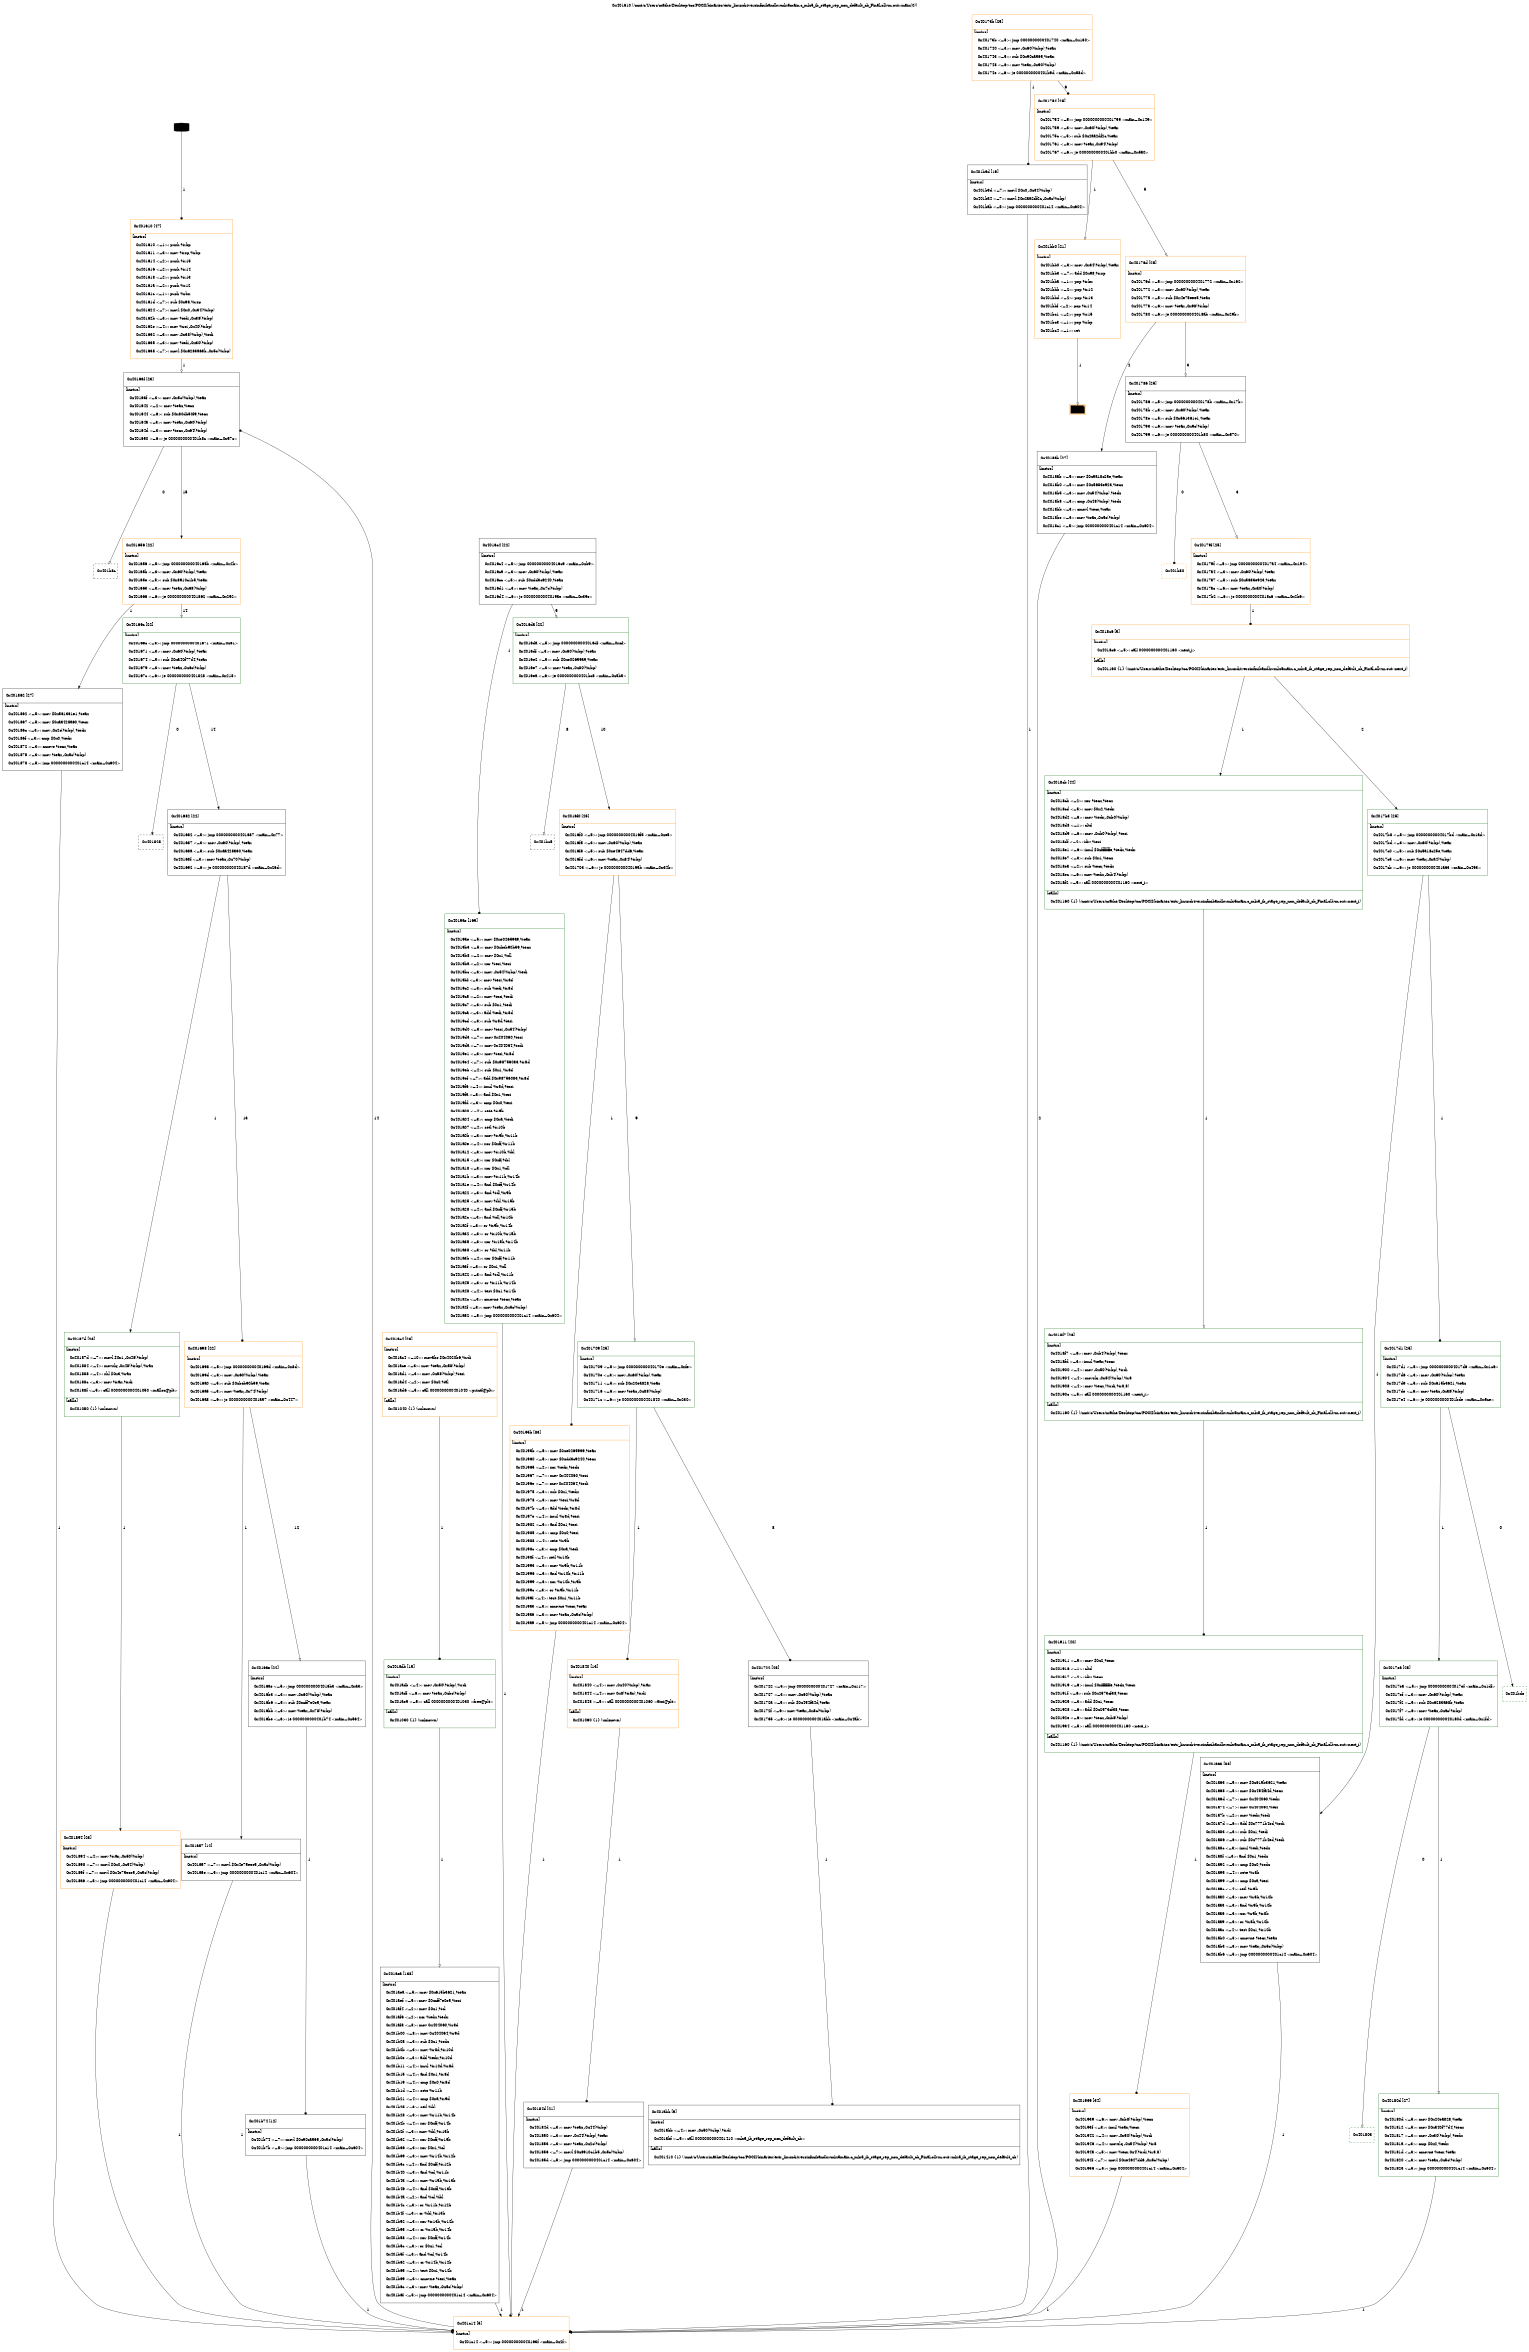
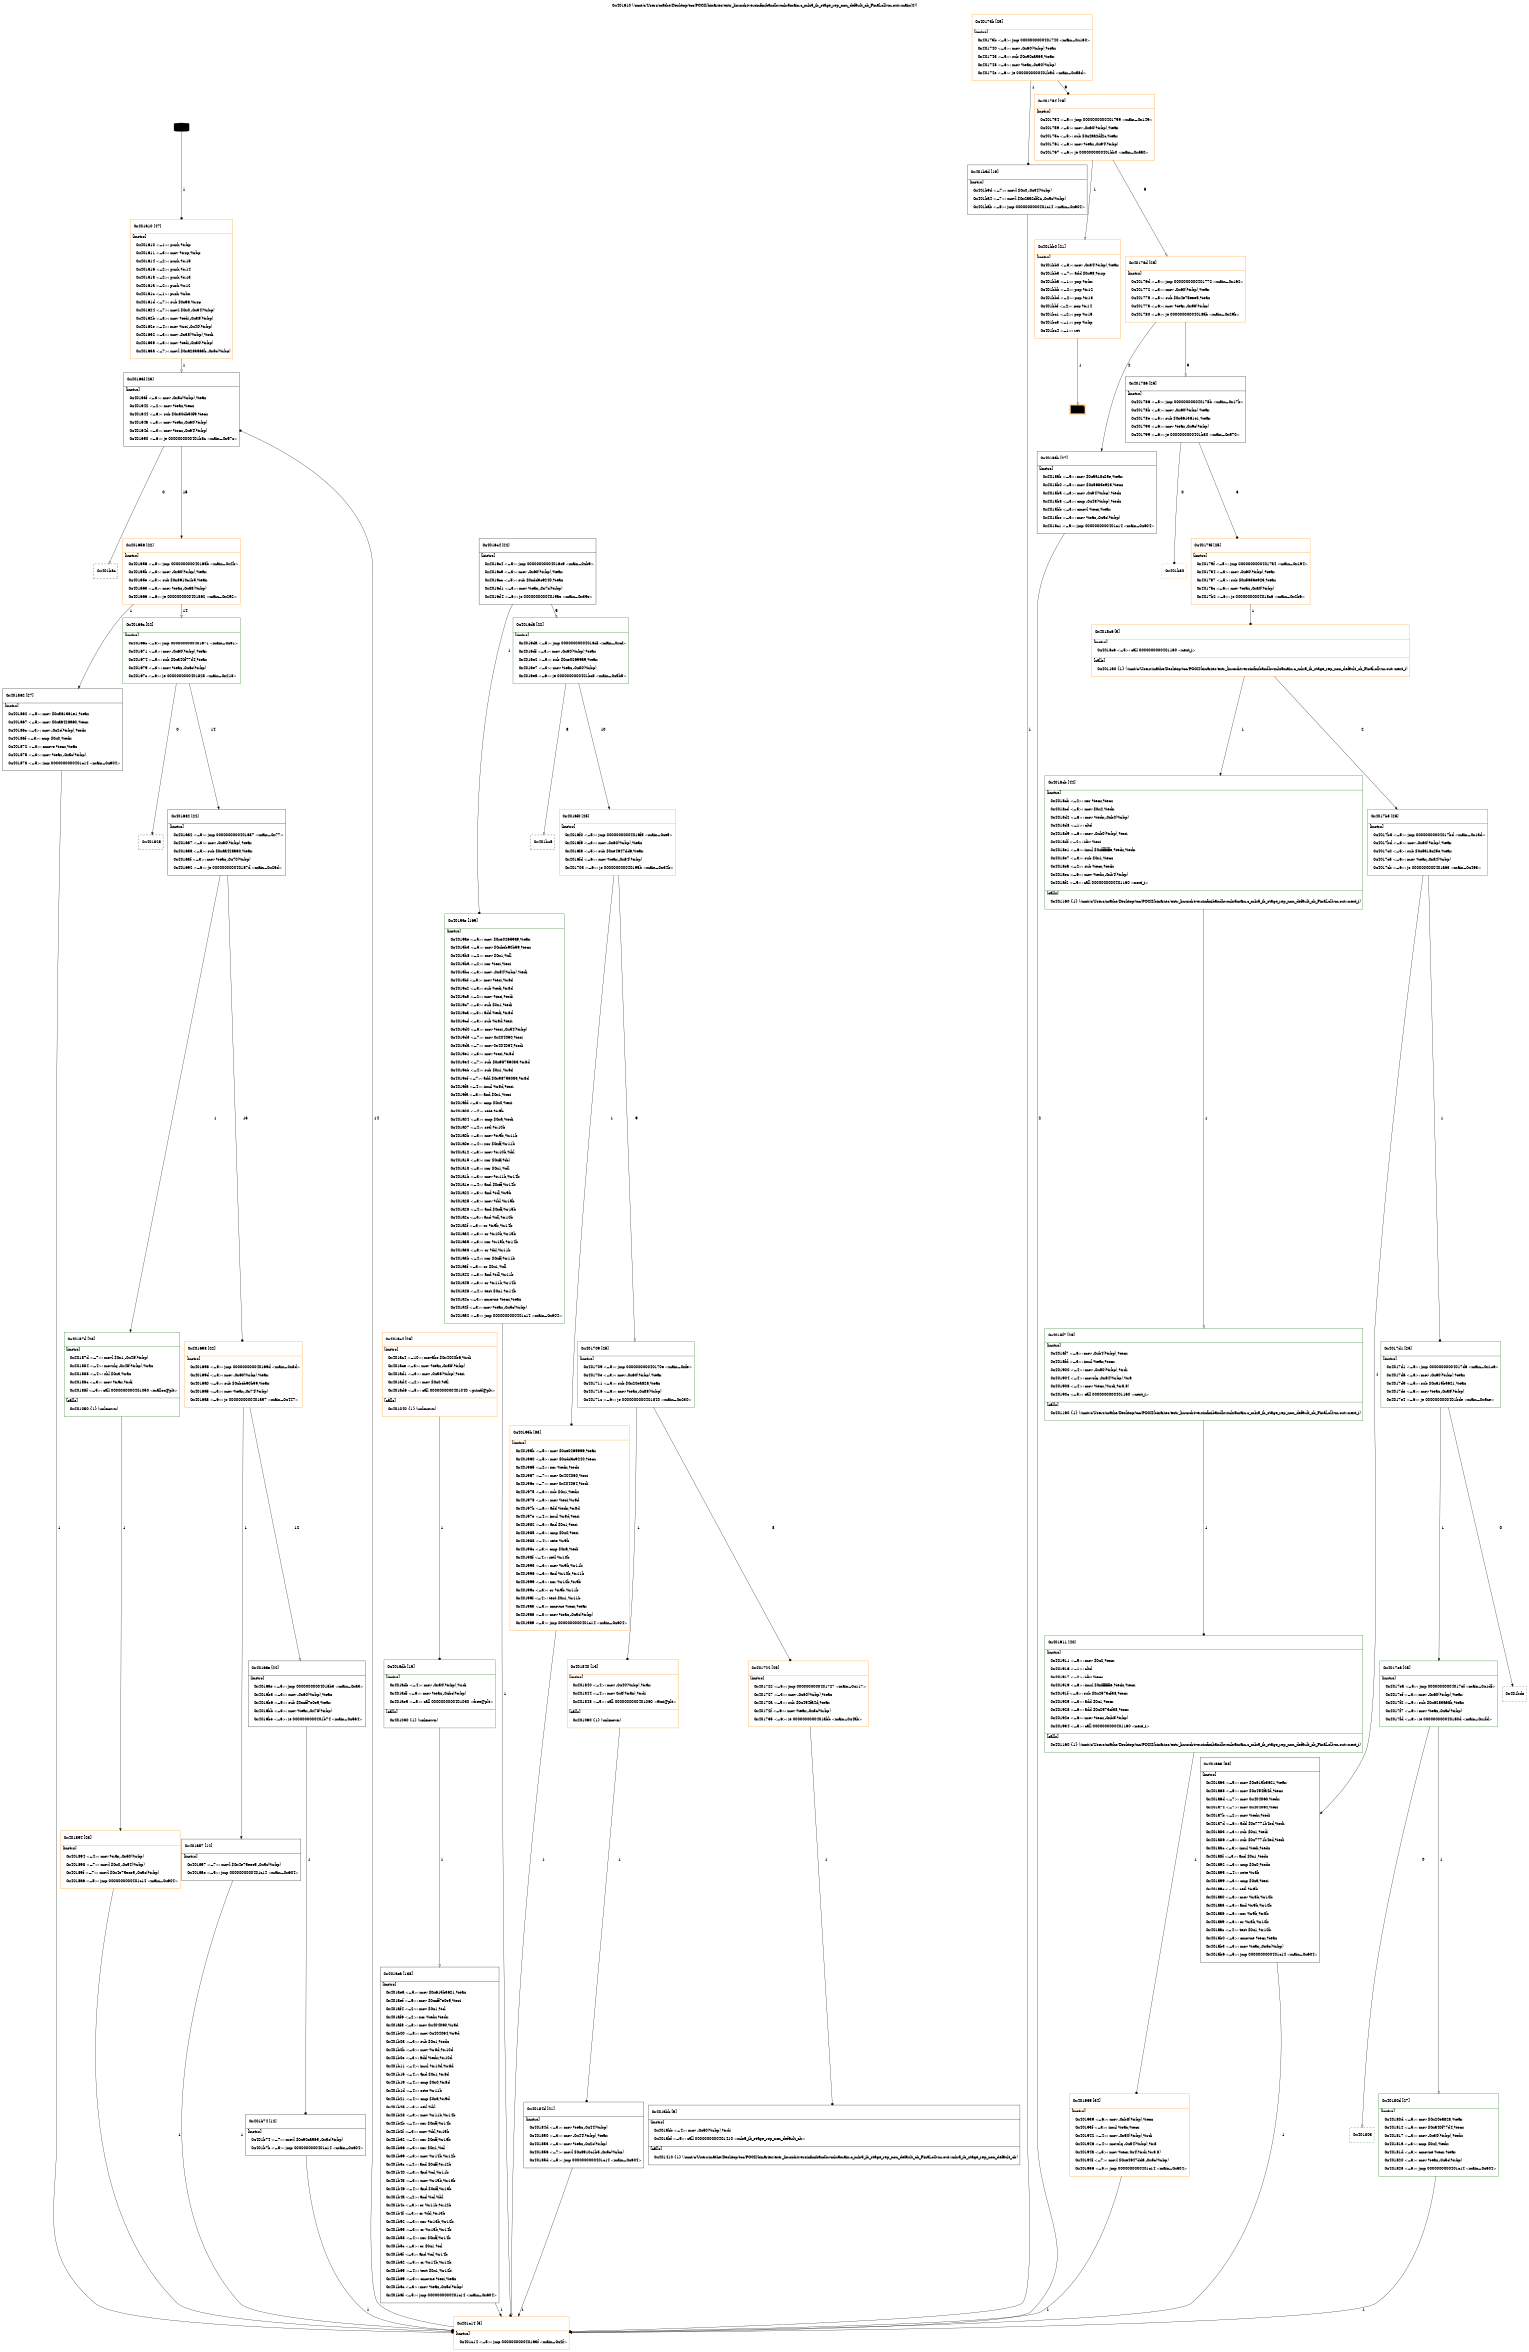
edge "0x401786 [25]" -> "0x40179f [25]": arrowhead onormal -> dot
node "0x401722 [25]": color black -> darkorange
